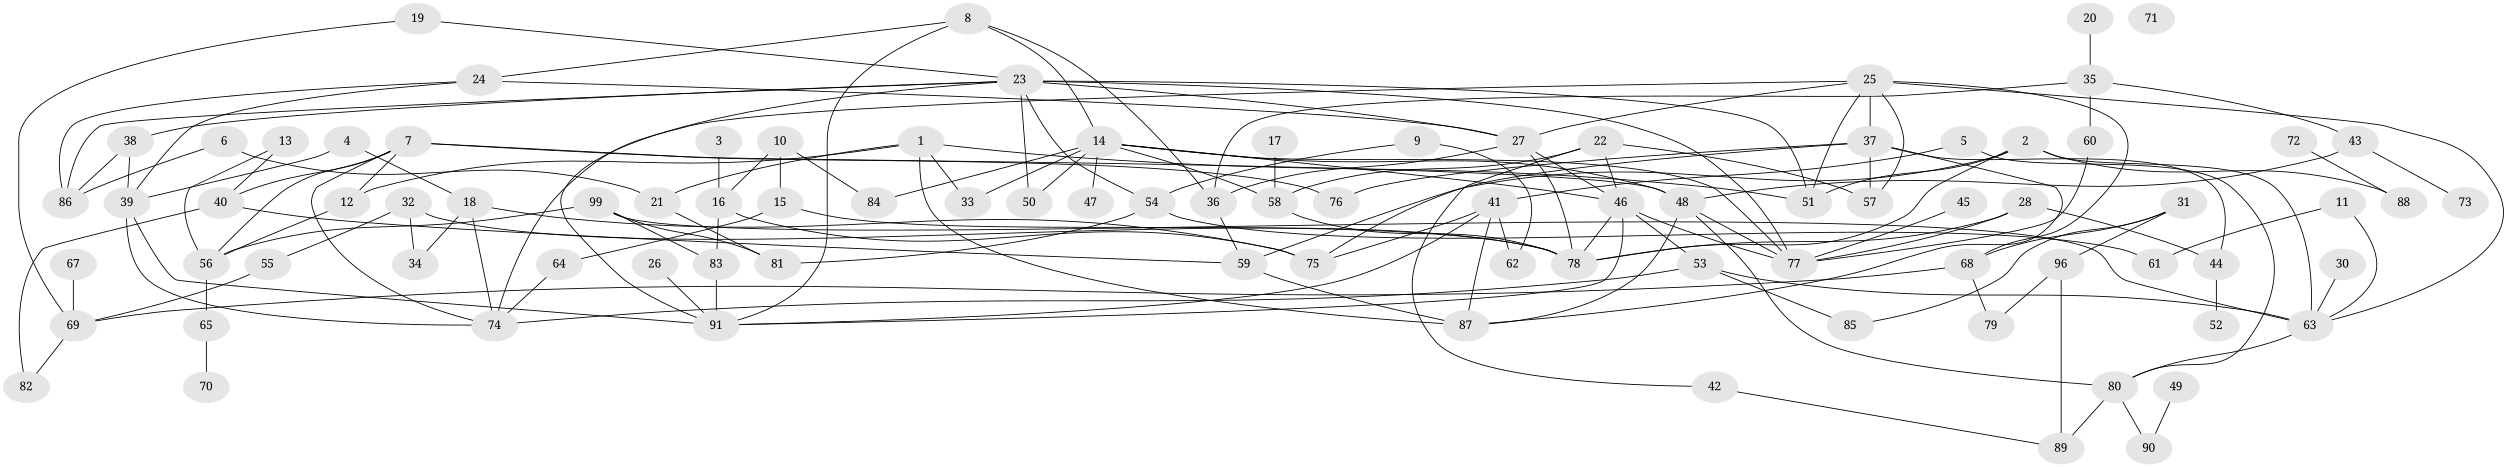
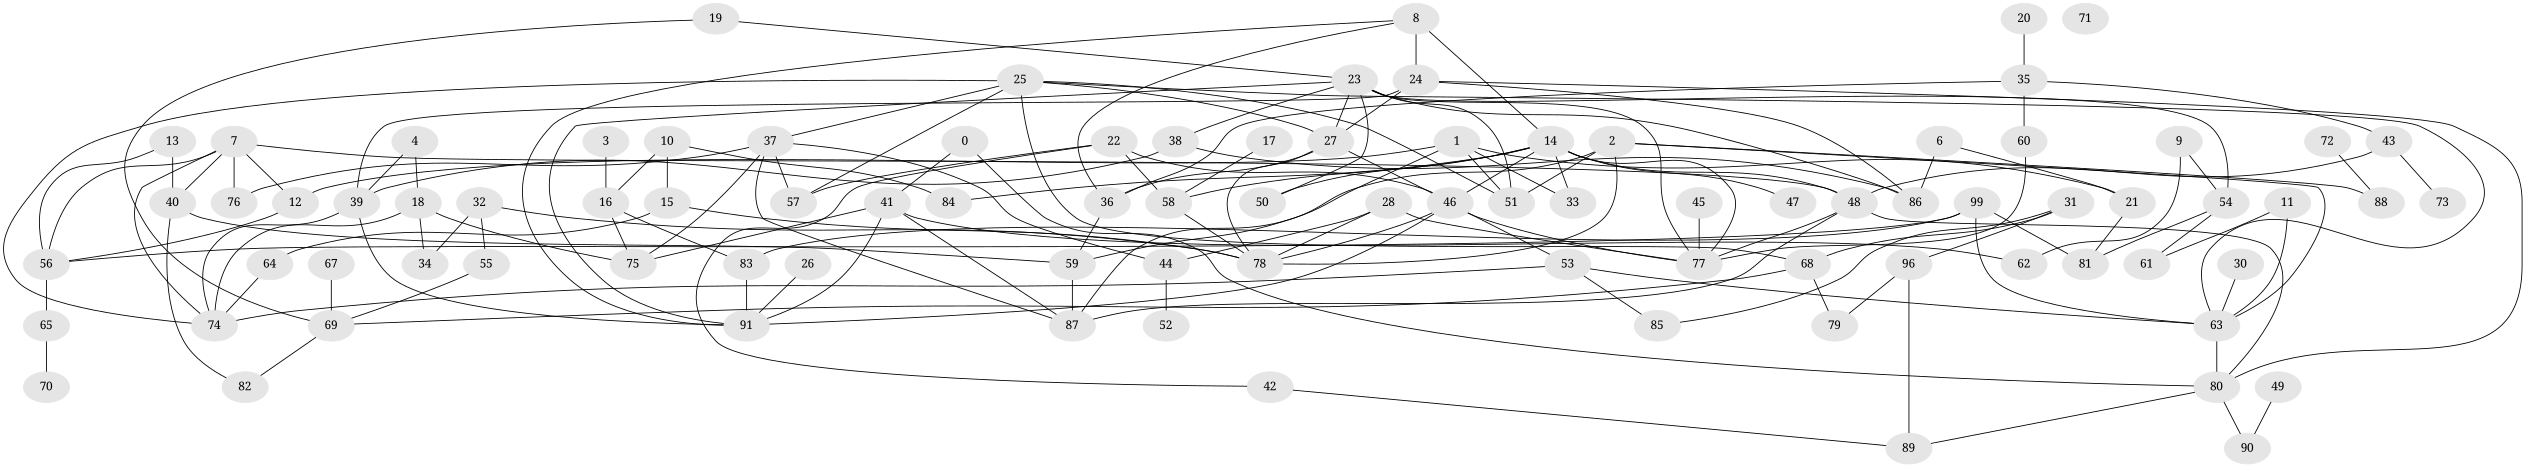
edge "24" -- "80": added
node "5": label "5" -> "0"
